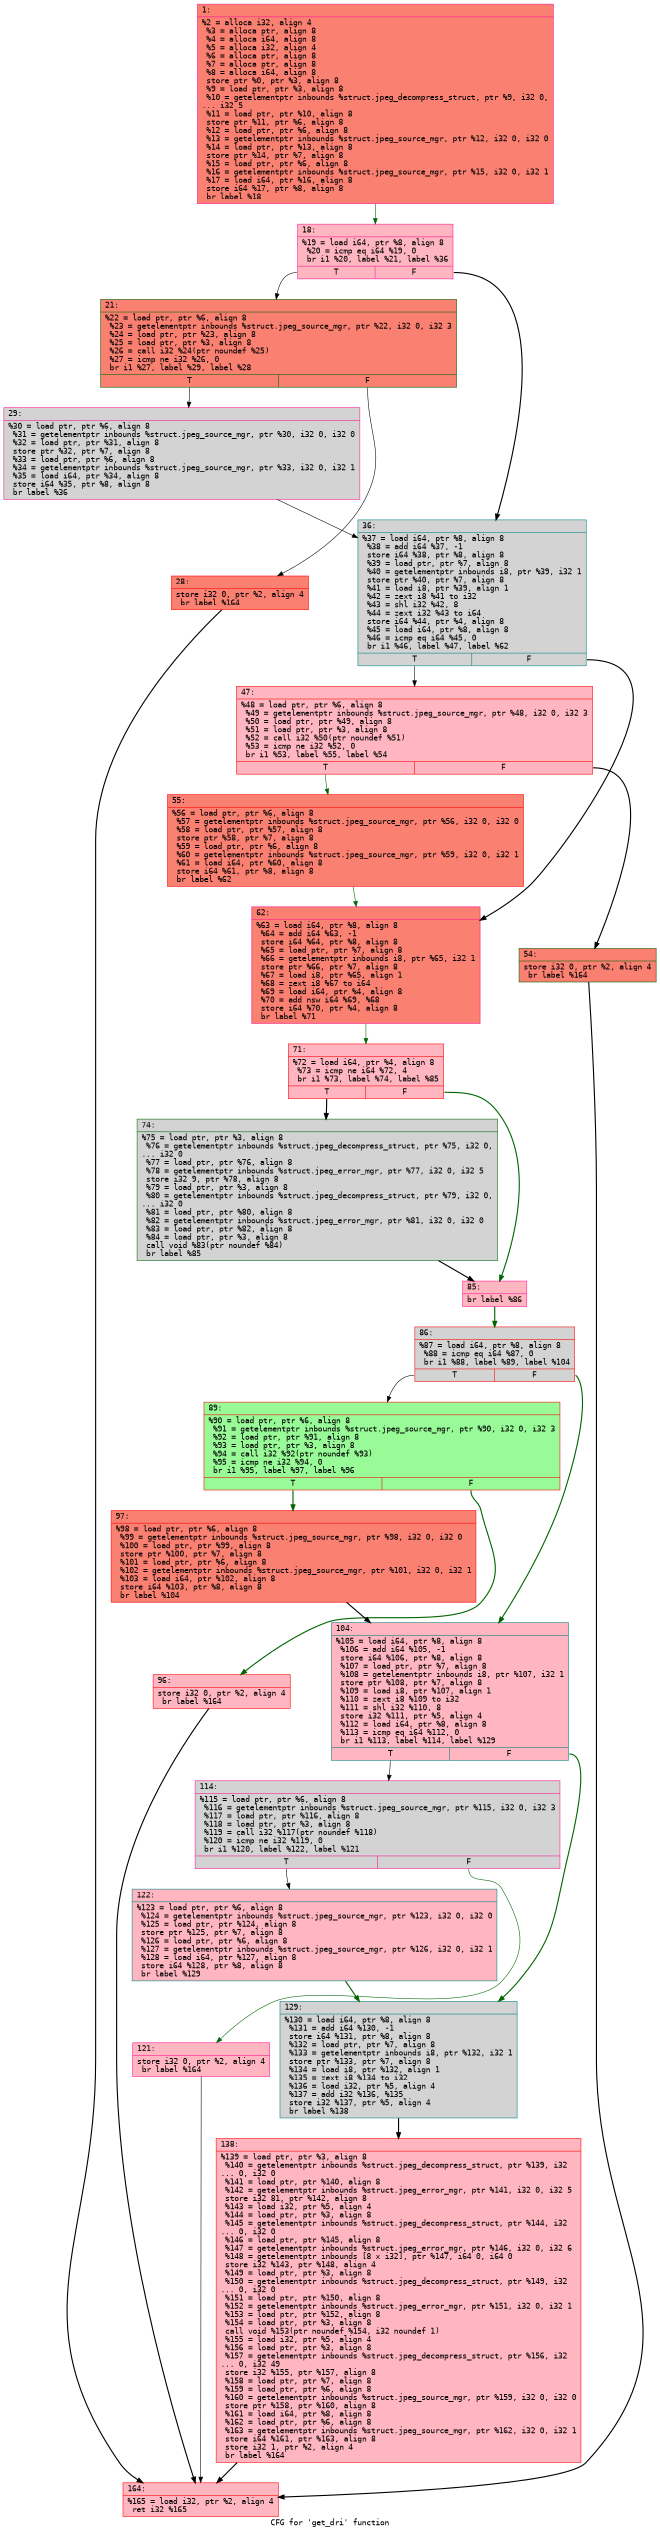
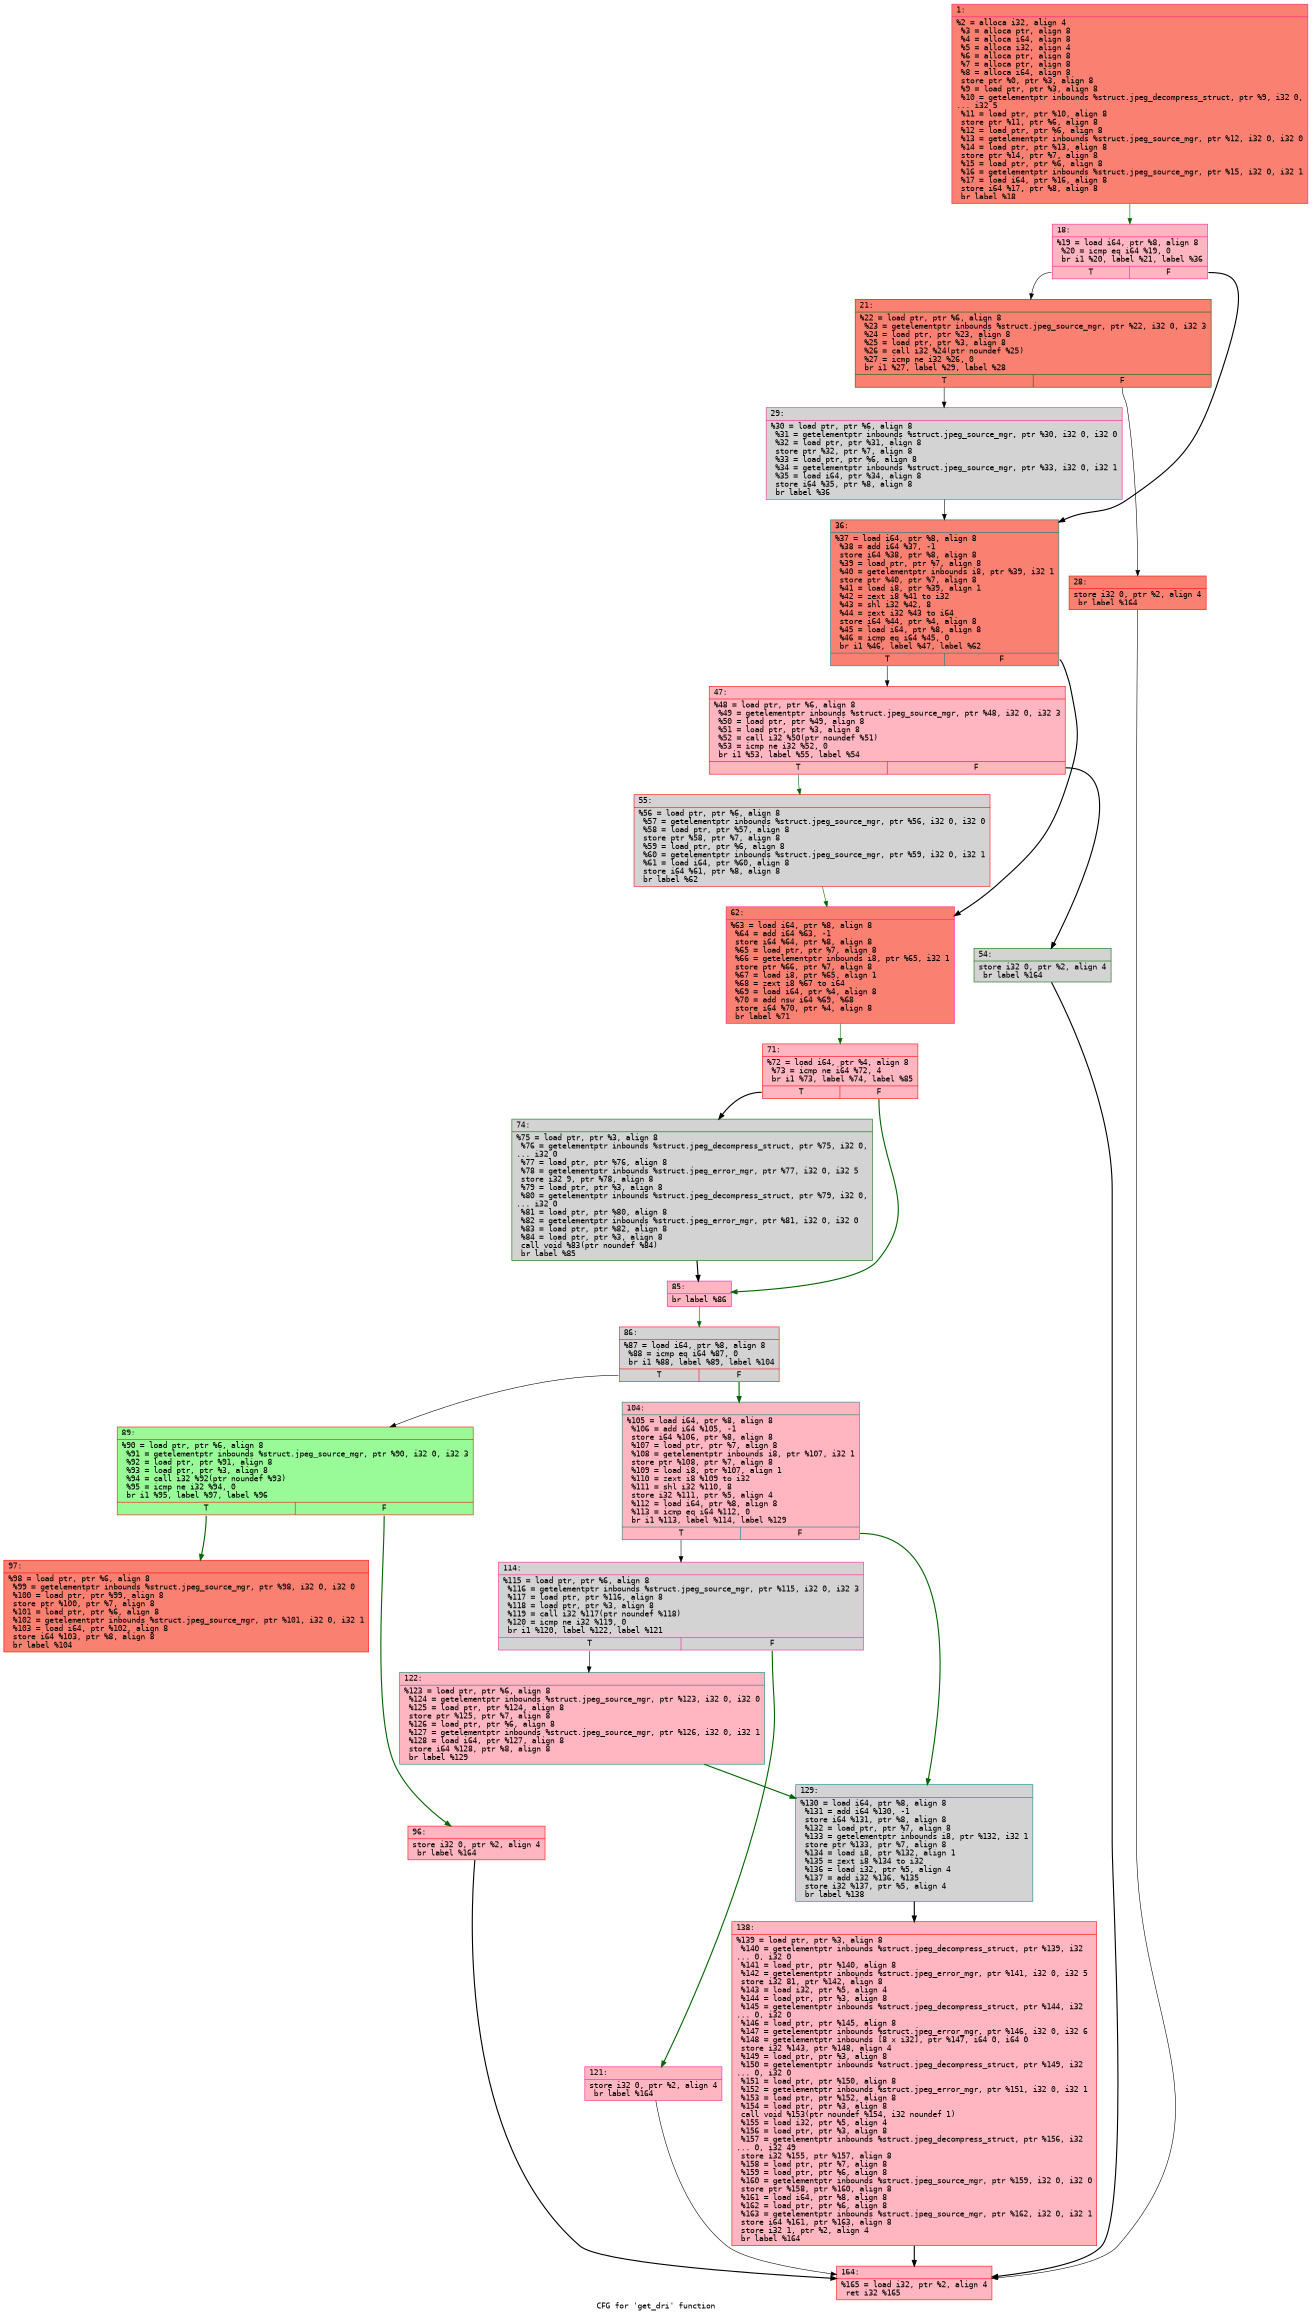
node "36:": fillcolor lightgrey -> salmon
node "55:": fillcolor salmon -> lightgrey
node "54:": fillcolor salmon -> lightgrey
edge "85:" -> "86:": style bold -> solid
edge "28:" -> "164:": style bold -> solid
edge "97:" -> "104:": removed
edge "114:" -> "121:": style solid -> bold
